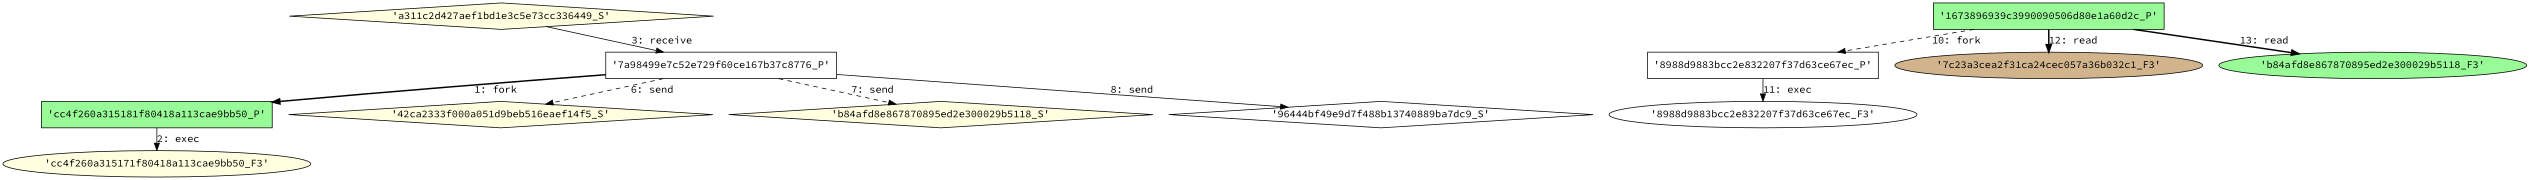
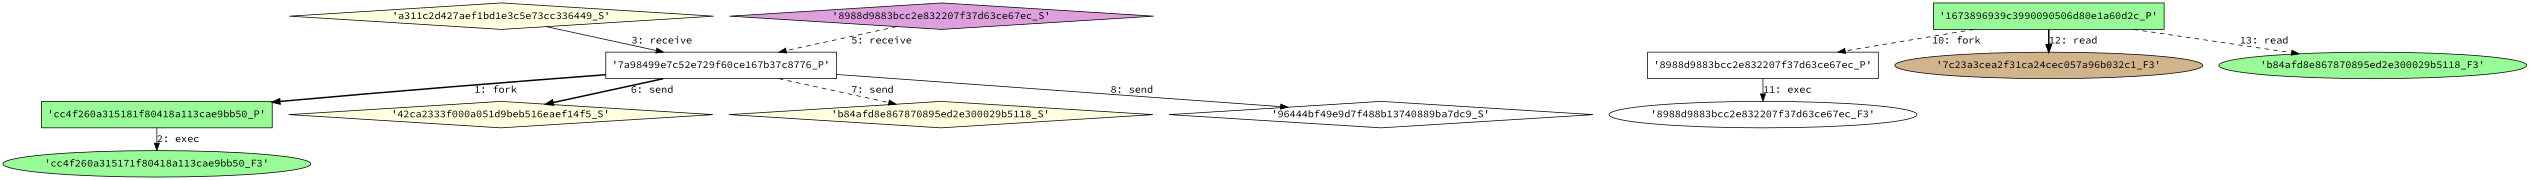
node "'8988d9883bcc2e832207f37d63ce67ec_S'": added
edge "'1673896939c3990090506d80e1a60d2c_P'" -> "'b84afd8e867870895ed2e300029b5118_F3'": style bold -> dashed
node "'7c23a3cea2f31ca24cec057a36b032c1_F3'": label "'7c23a3cea2f31ca24cec057a36b032c1_F3'" -> "'7c23a3cea2f31ca24cec057a96b032c1_F3'"
edge "'7a98499e7c52e729f60ce167b37c8776_P'" -> "'42ca2333f000a051d9beb516eaef14f5_S'": style dashed -> bold
node "'cc4f260a315171f80418a113cae9bb50_F3'": fillcolor lightyellow -> palegreen
